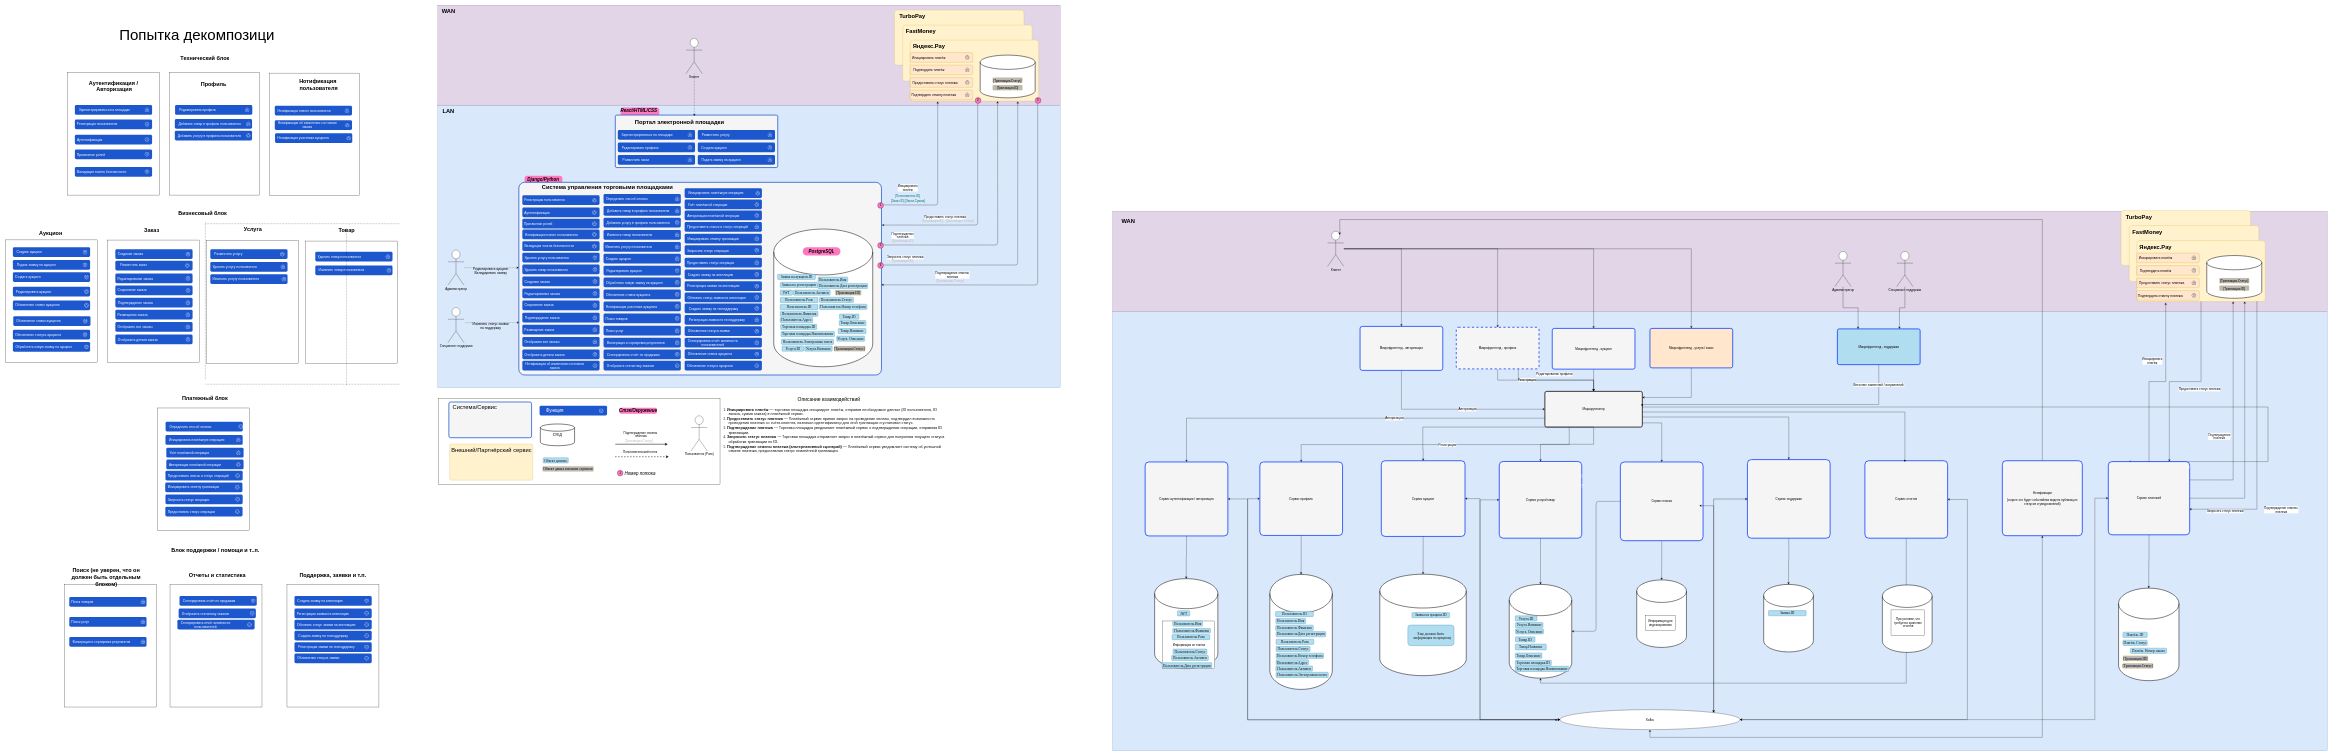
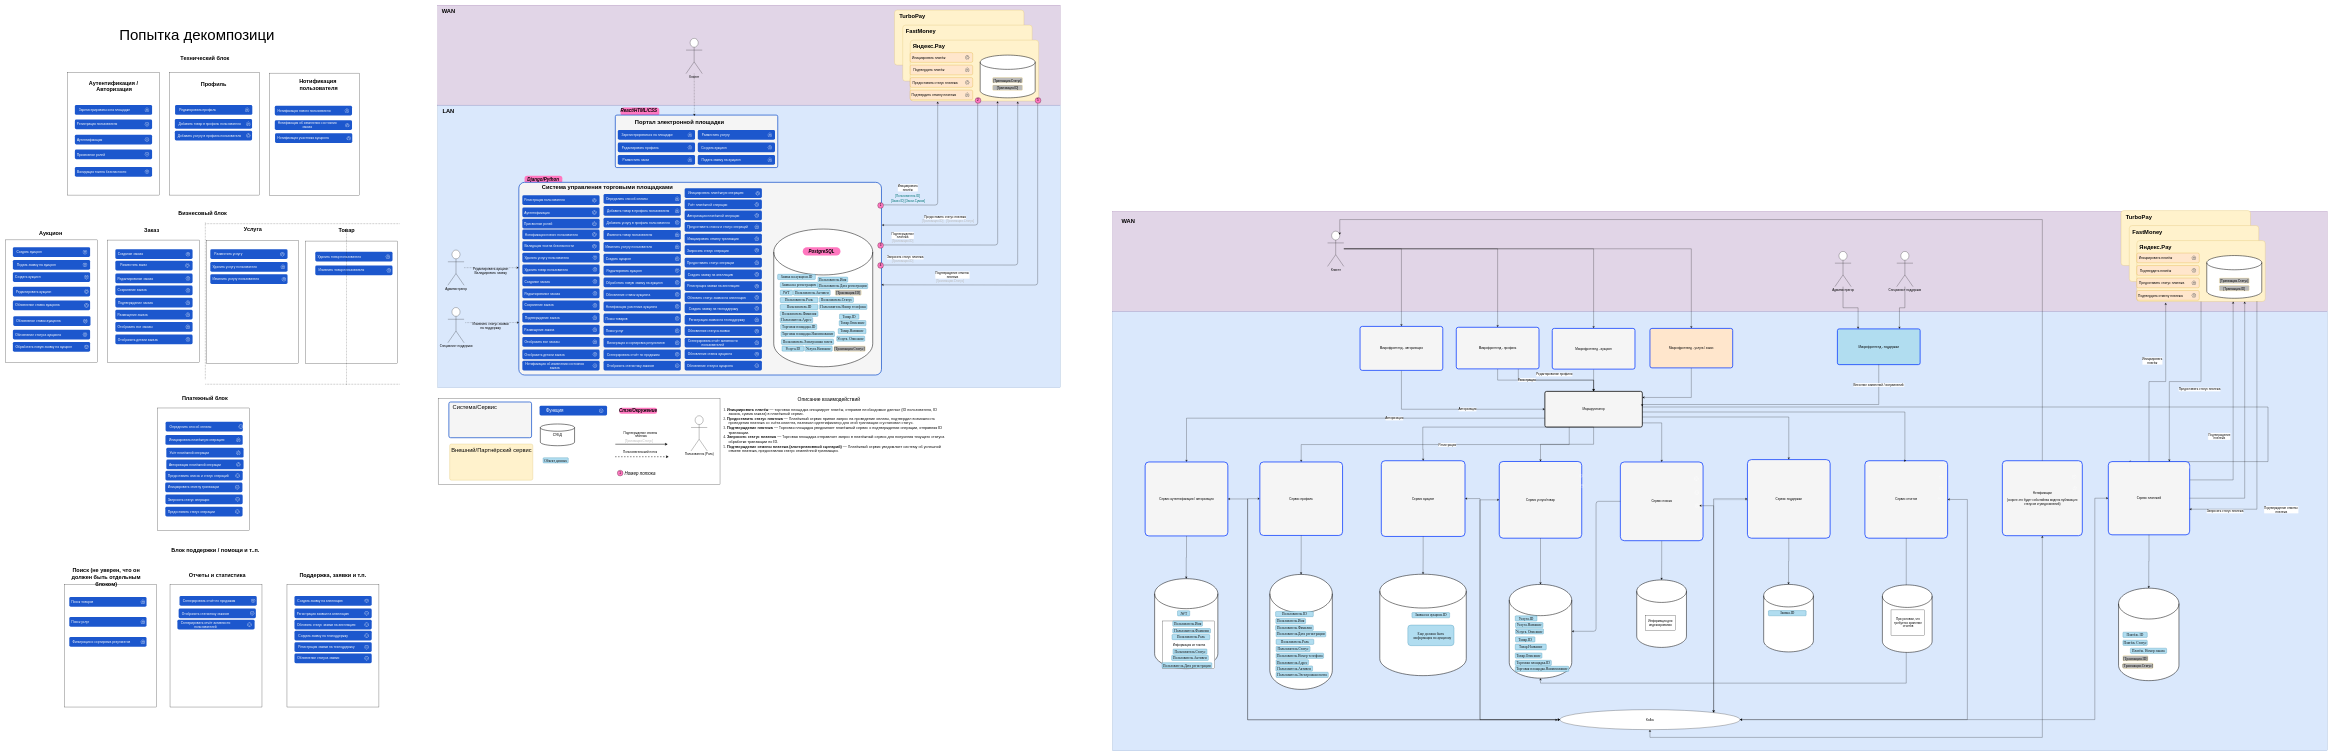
node "Микрофронтенд - профиль": style dashed -> solid
node "Объект даных внешних сервисов": removed
